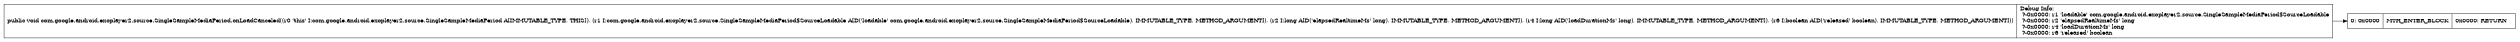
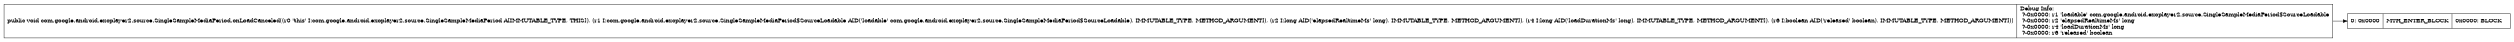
node "0: 0x0000": text "0x0000: RETURN" -> "0x0000: BLOCK"
